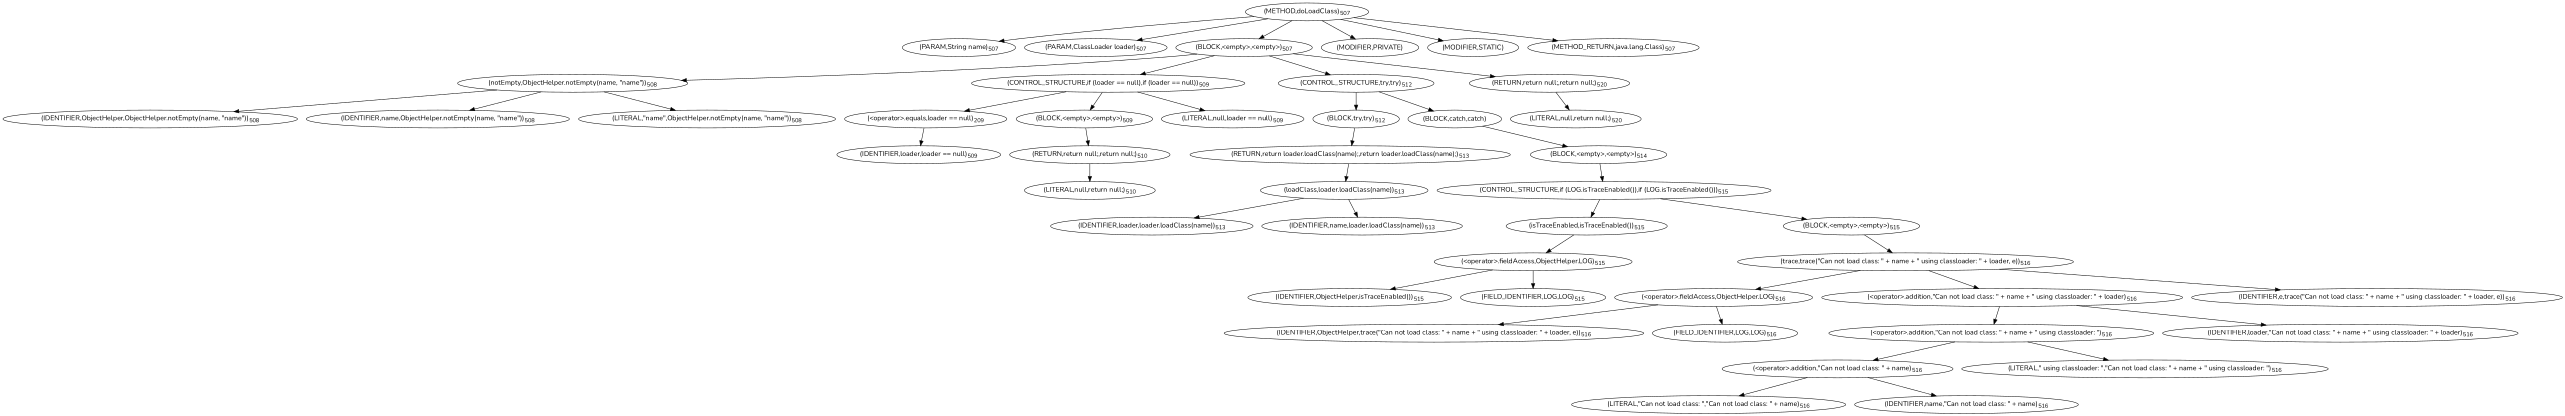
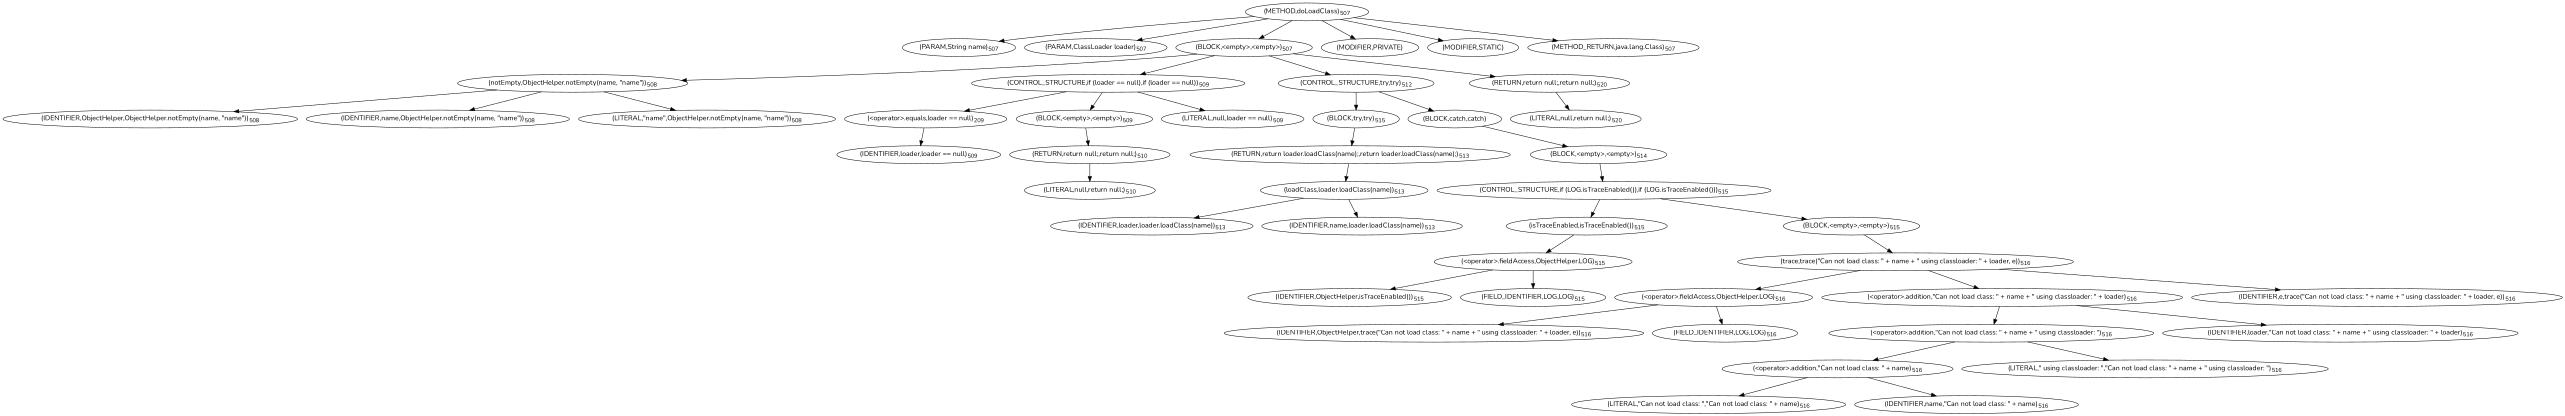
node "(BLOCK,try,try)": text "512" -> "515"
